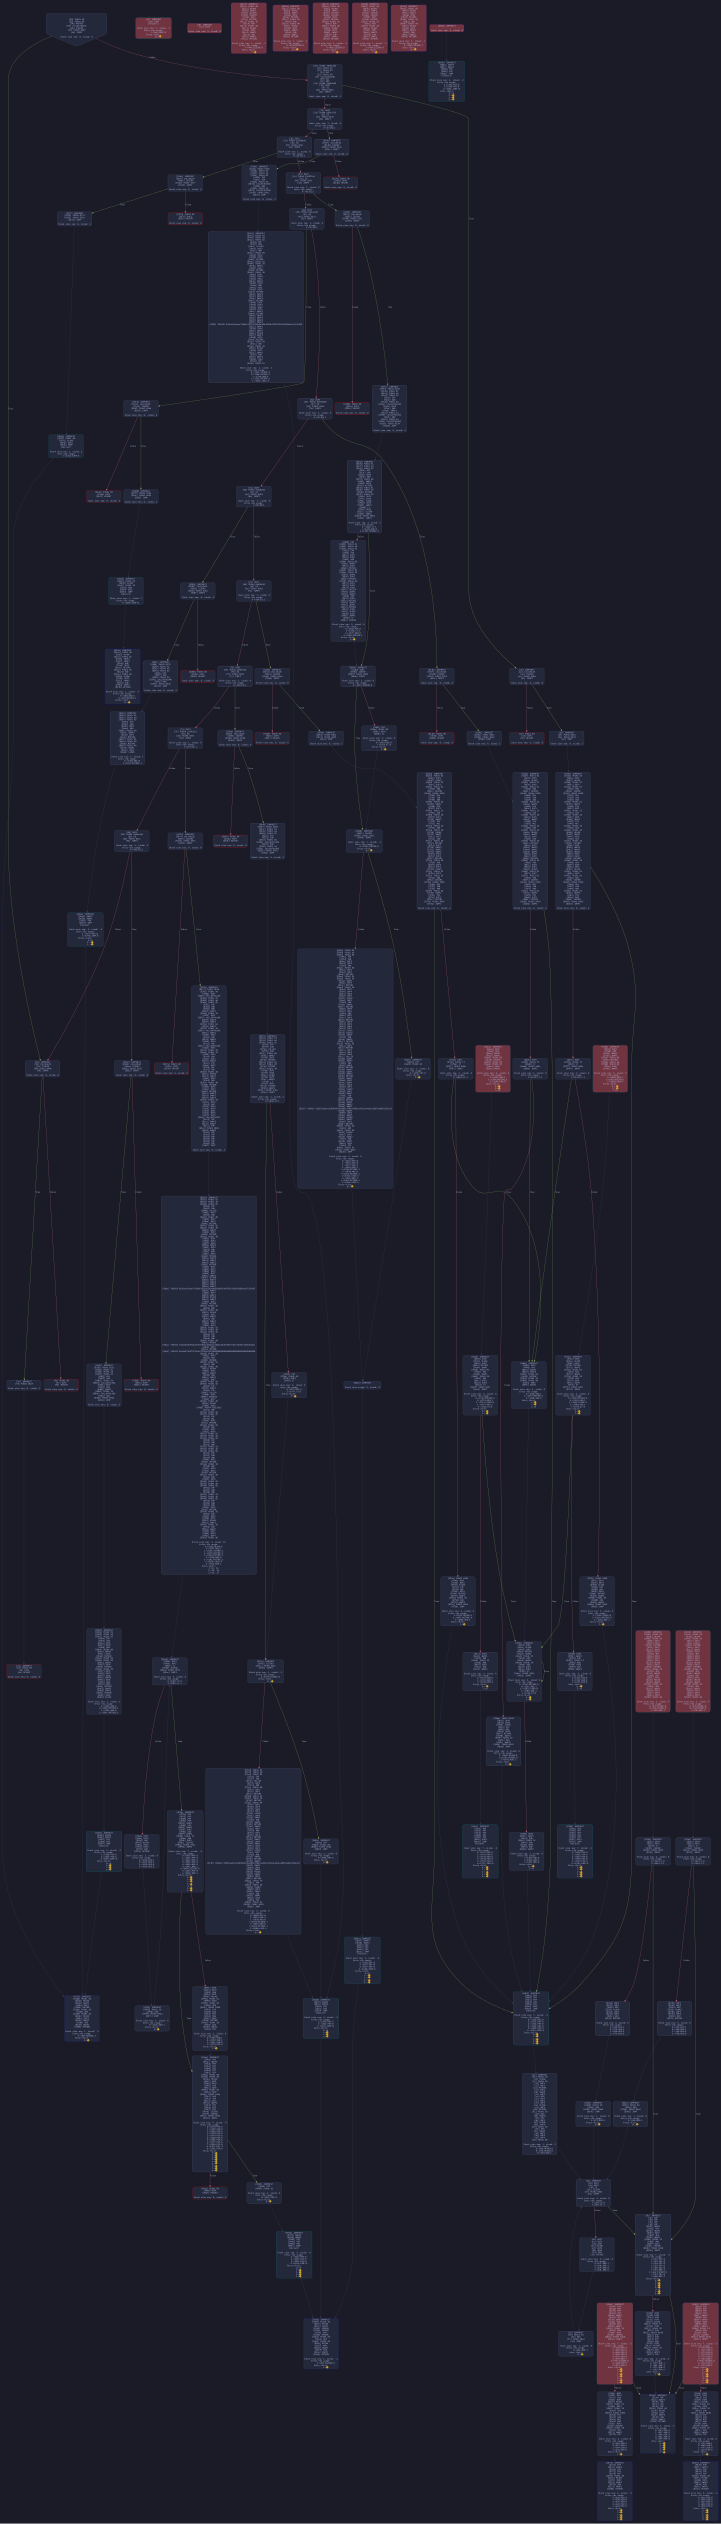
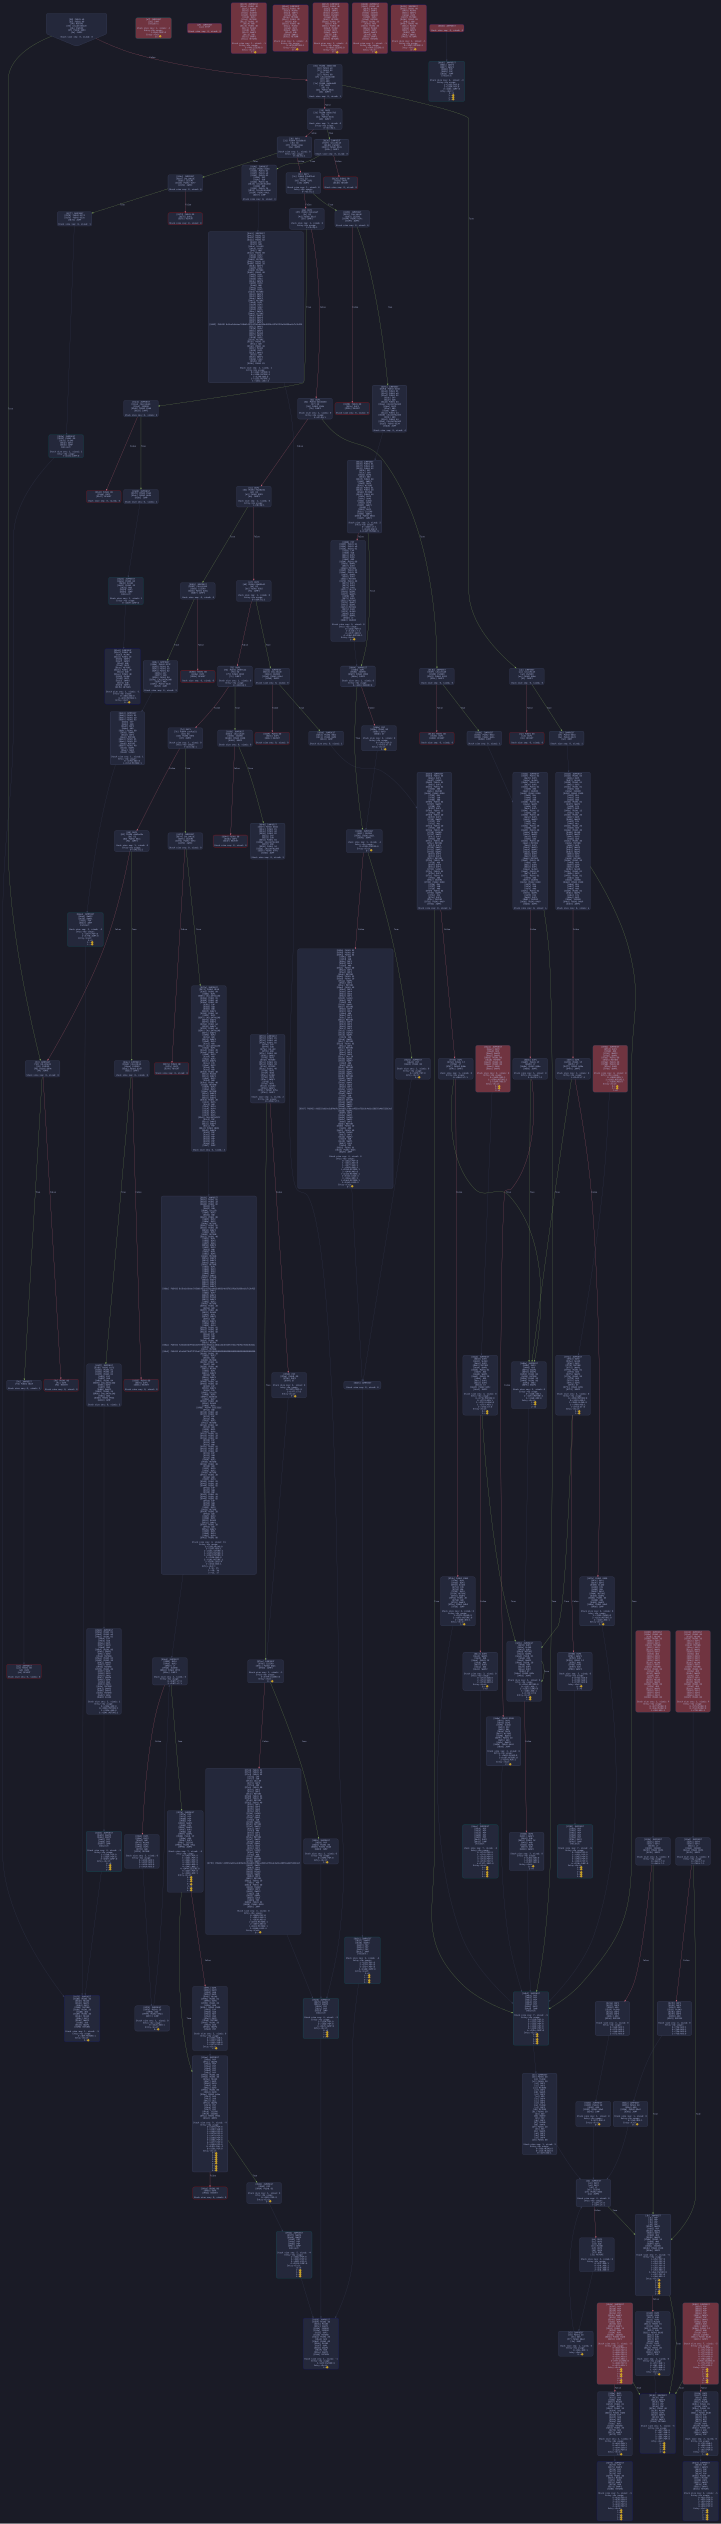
node "[0625] JUMPDEST Stack size usage: 0, sizeΔ: 0": label "[0625] JUMPDEST Stack size usage: 0, sizeΔ: 0" -> "[0625] JUMPDEST Stack size req: 0, sizeΔ: 0"
